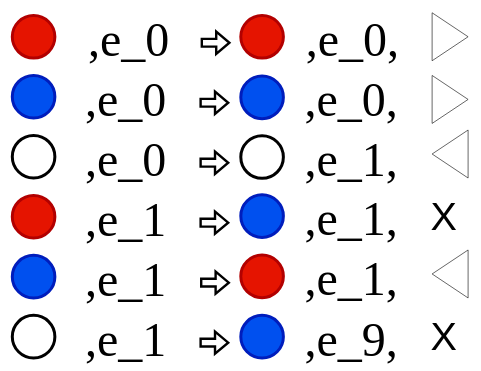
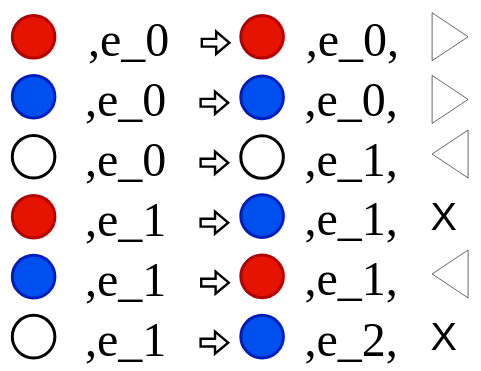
node ",e_9,": label ",e_9," -> ",e_2,"
